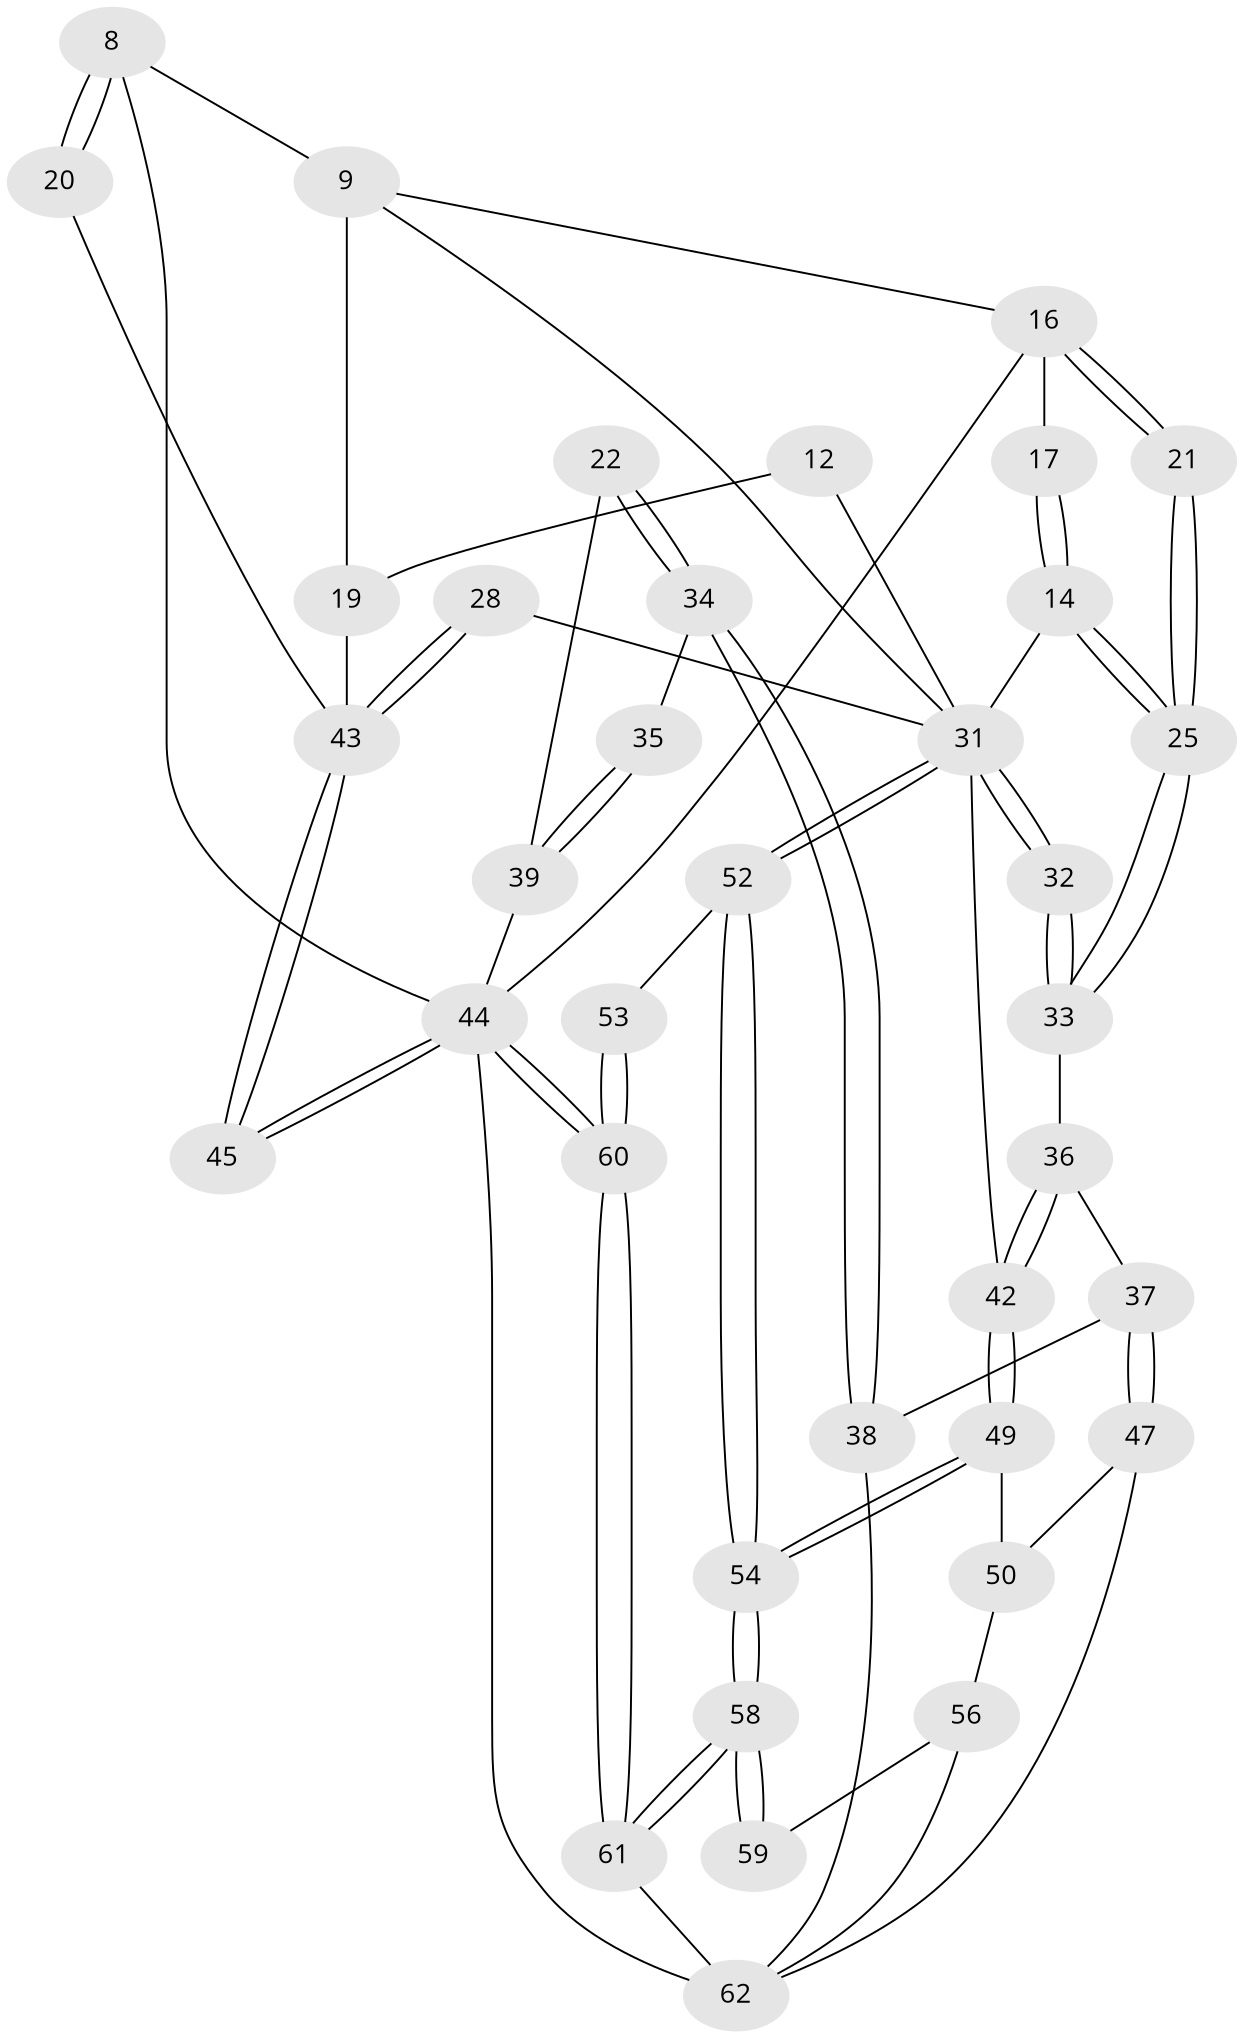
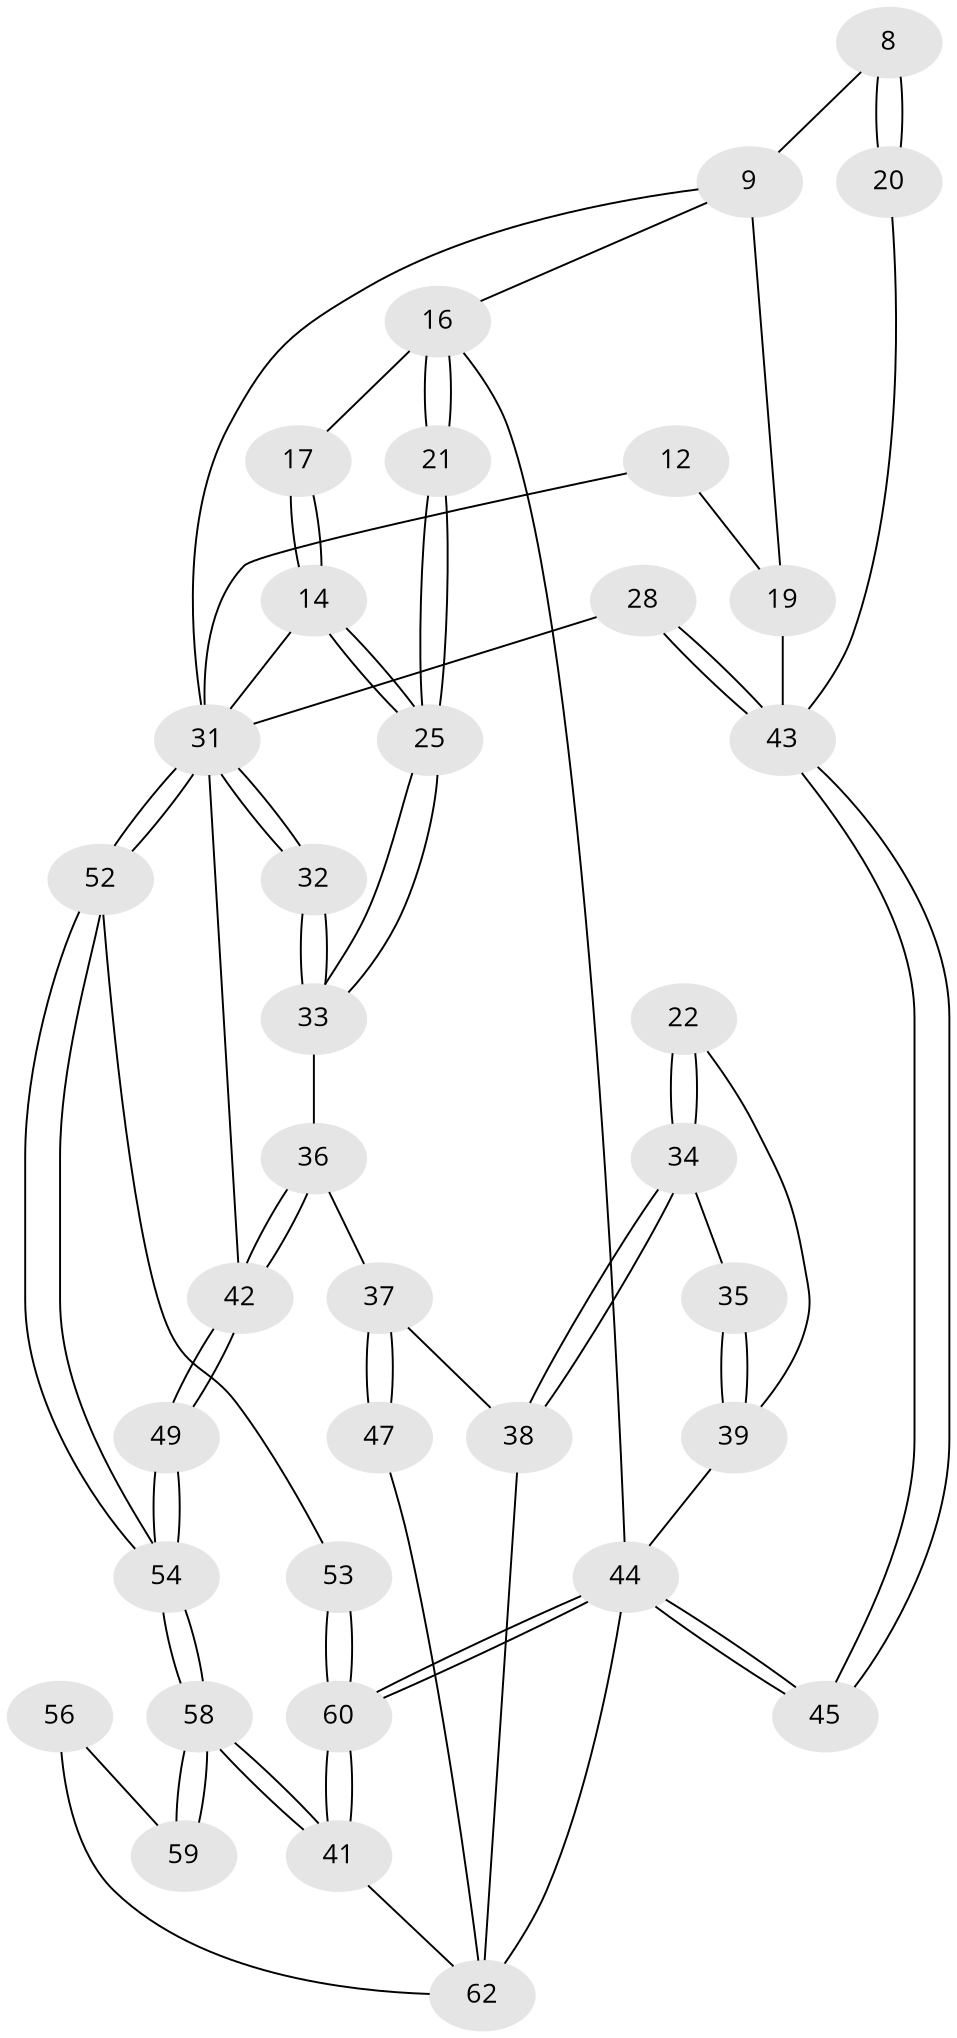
edge "8" -- "44": removed
node "50": removed
node "61": label "61" -> "41"
